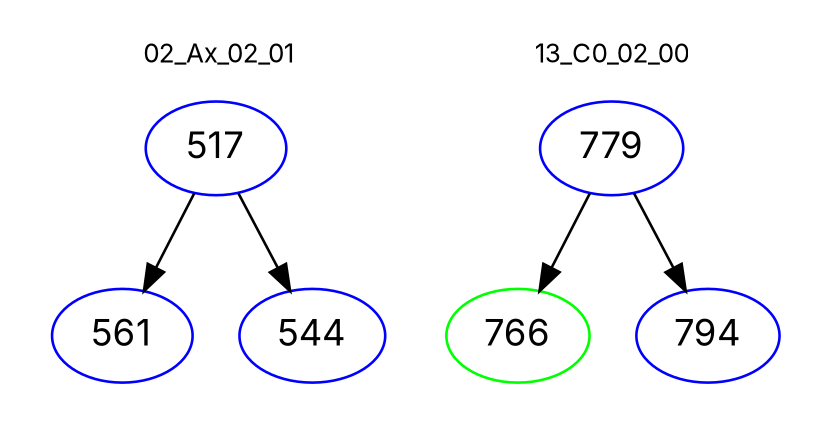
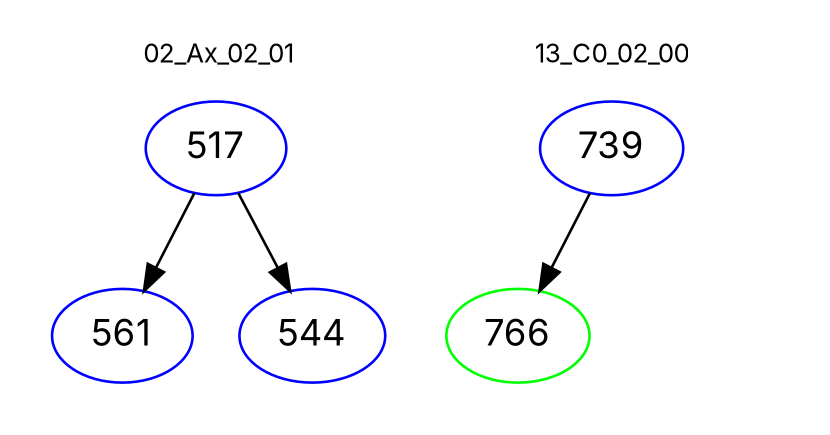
node "779": label "779" -> "739"
node "794": removed
